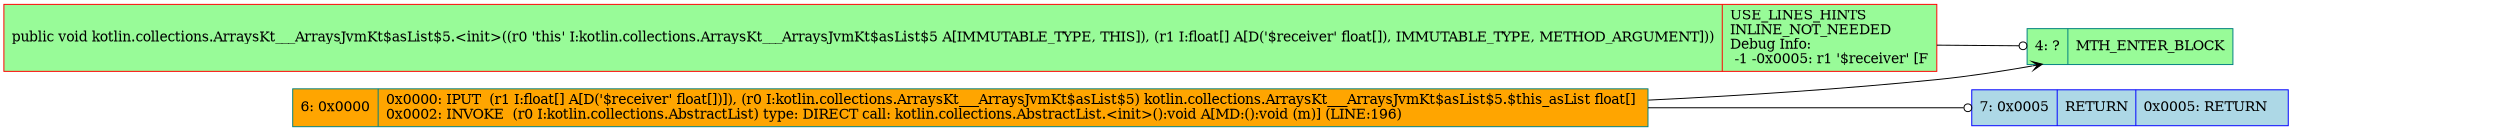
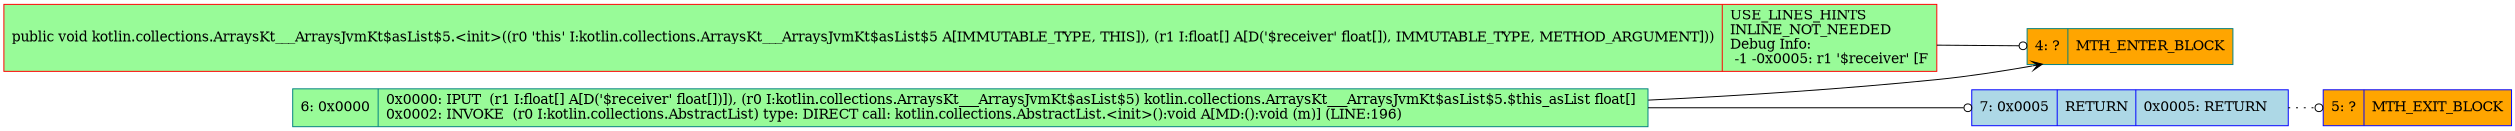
node "4: ?": fillcolor palegreen -> orange
node "6: 0x0000": fillcolor orange -> palegreen
node "5: ?": added
